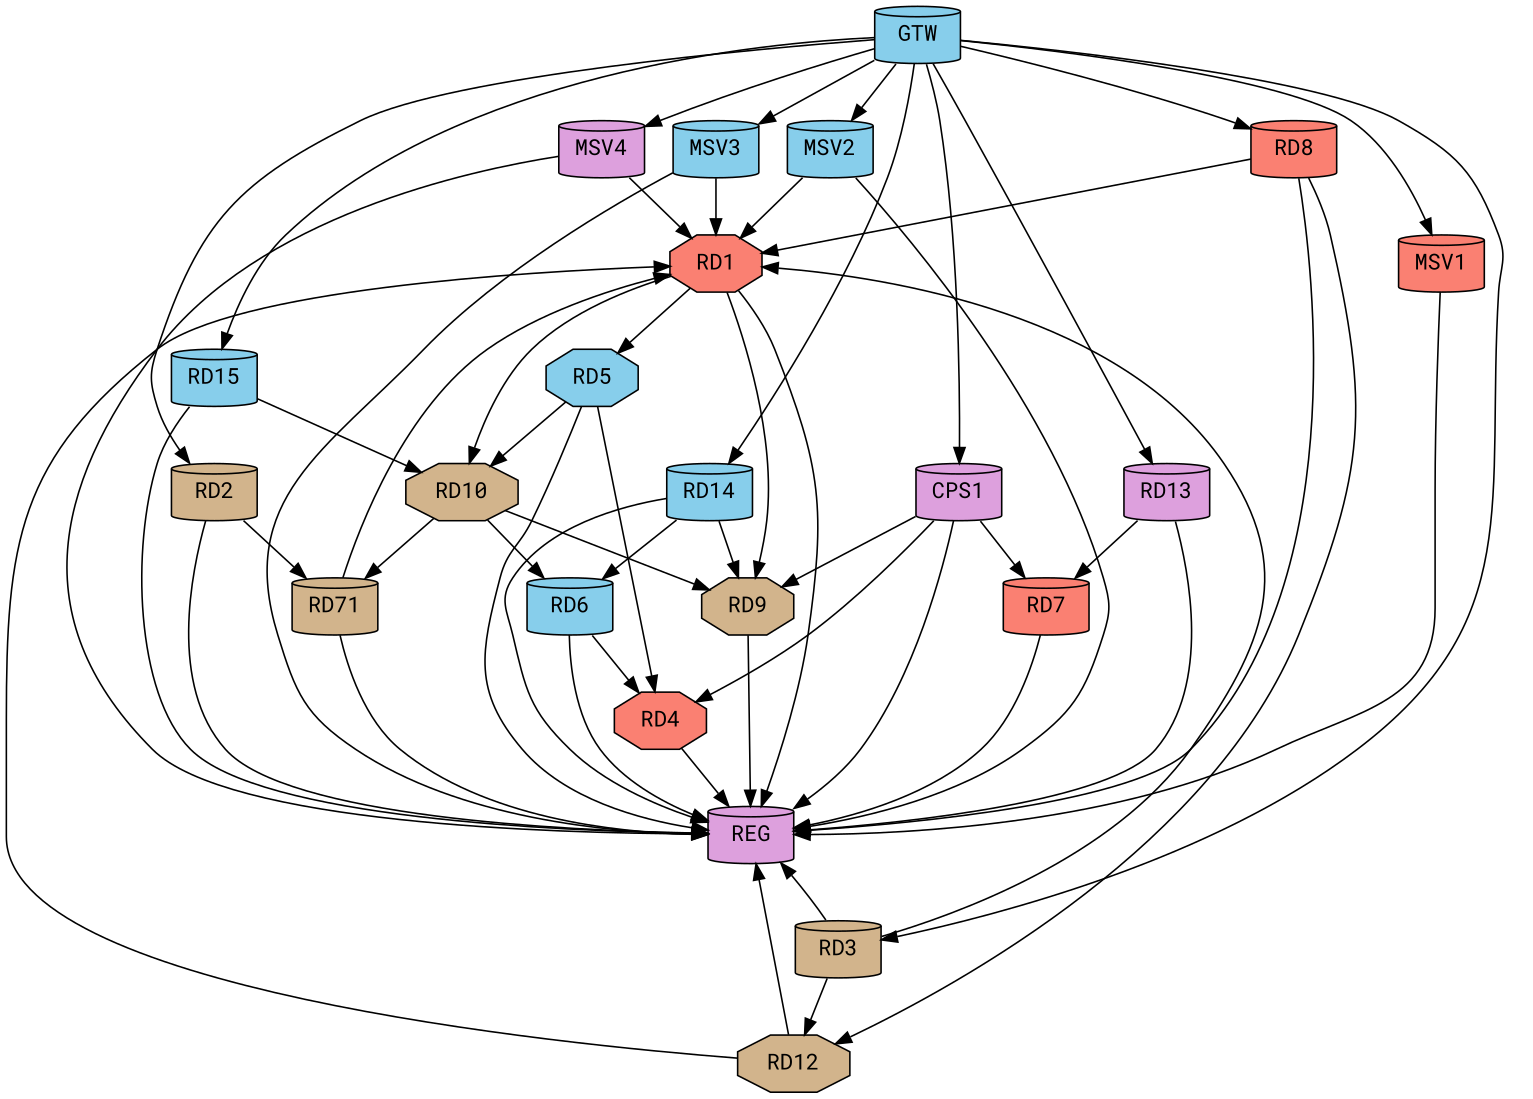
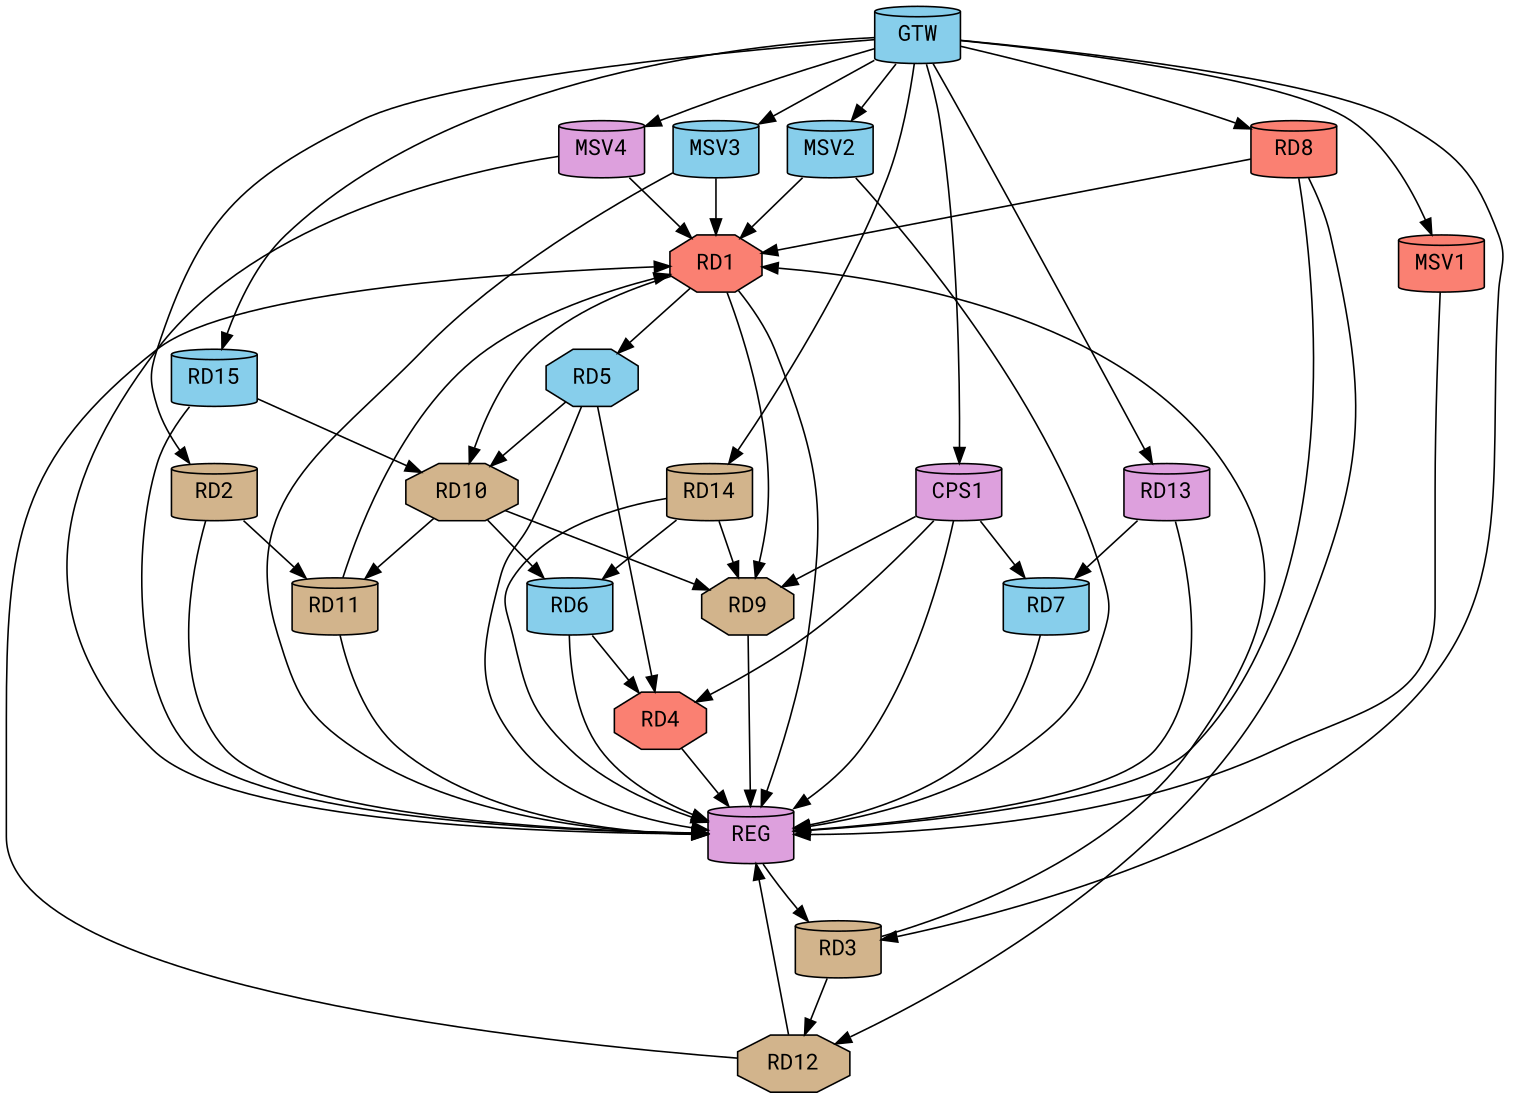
node "RD14": fillcolor skyblue -> tan
node "RD71": label "RD71" -> "RD11"
node "RD7": fillcolor salmon -> skyblue
edge "RD3" -> "REG": reversed
